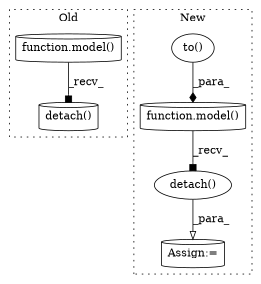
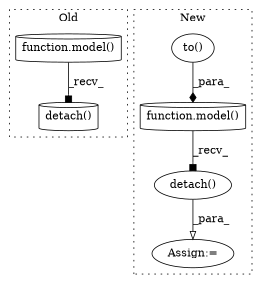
node "Assign:=": shape cylinder -> ellipse
